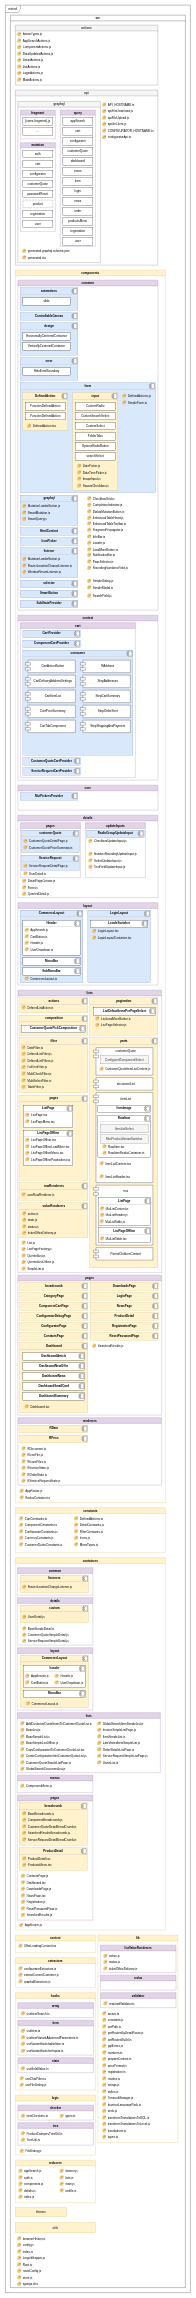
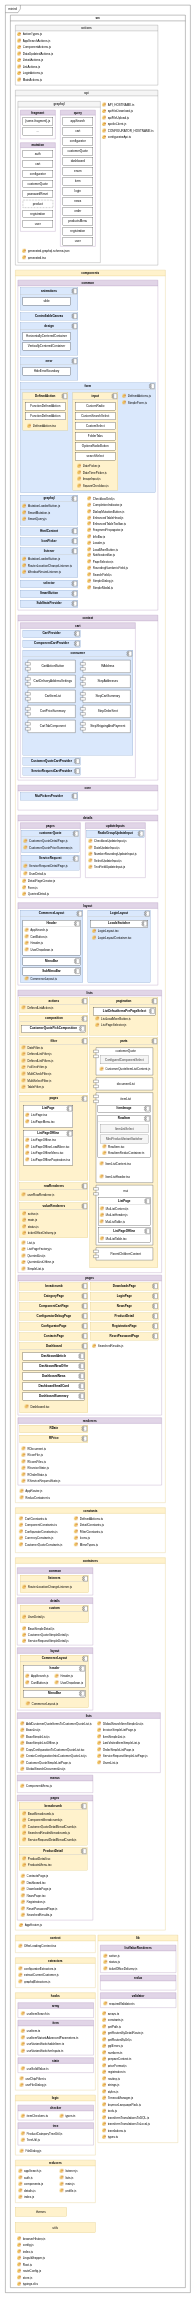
node "SearchField.js": moved (106, 596) -> (106, 574)
node "DateUpdateInput.js": added
